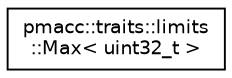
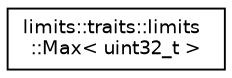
node "pmacc::traits::limits ::Max< uint32_t >": label "pmacc::traits::limits ::Max< uint32_t >" -> "limits::traits::limits ::Max< uint32_t >"
